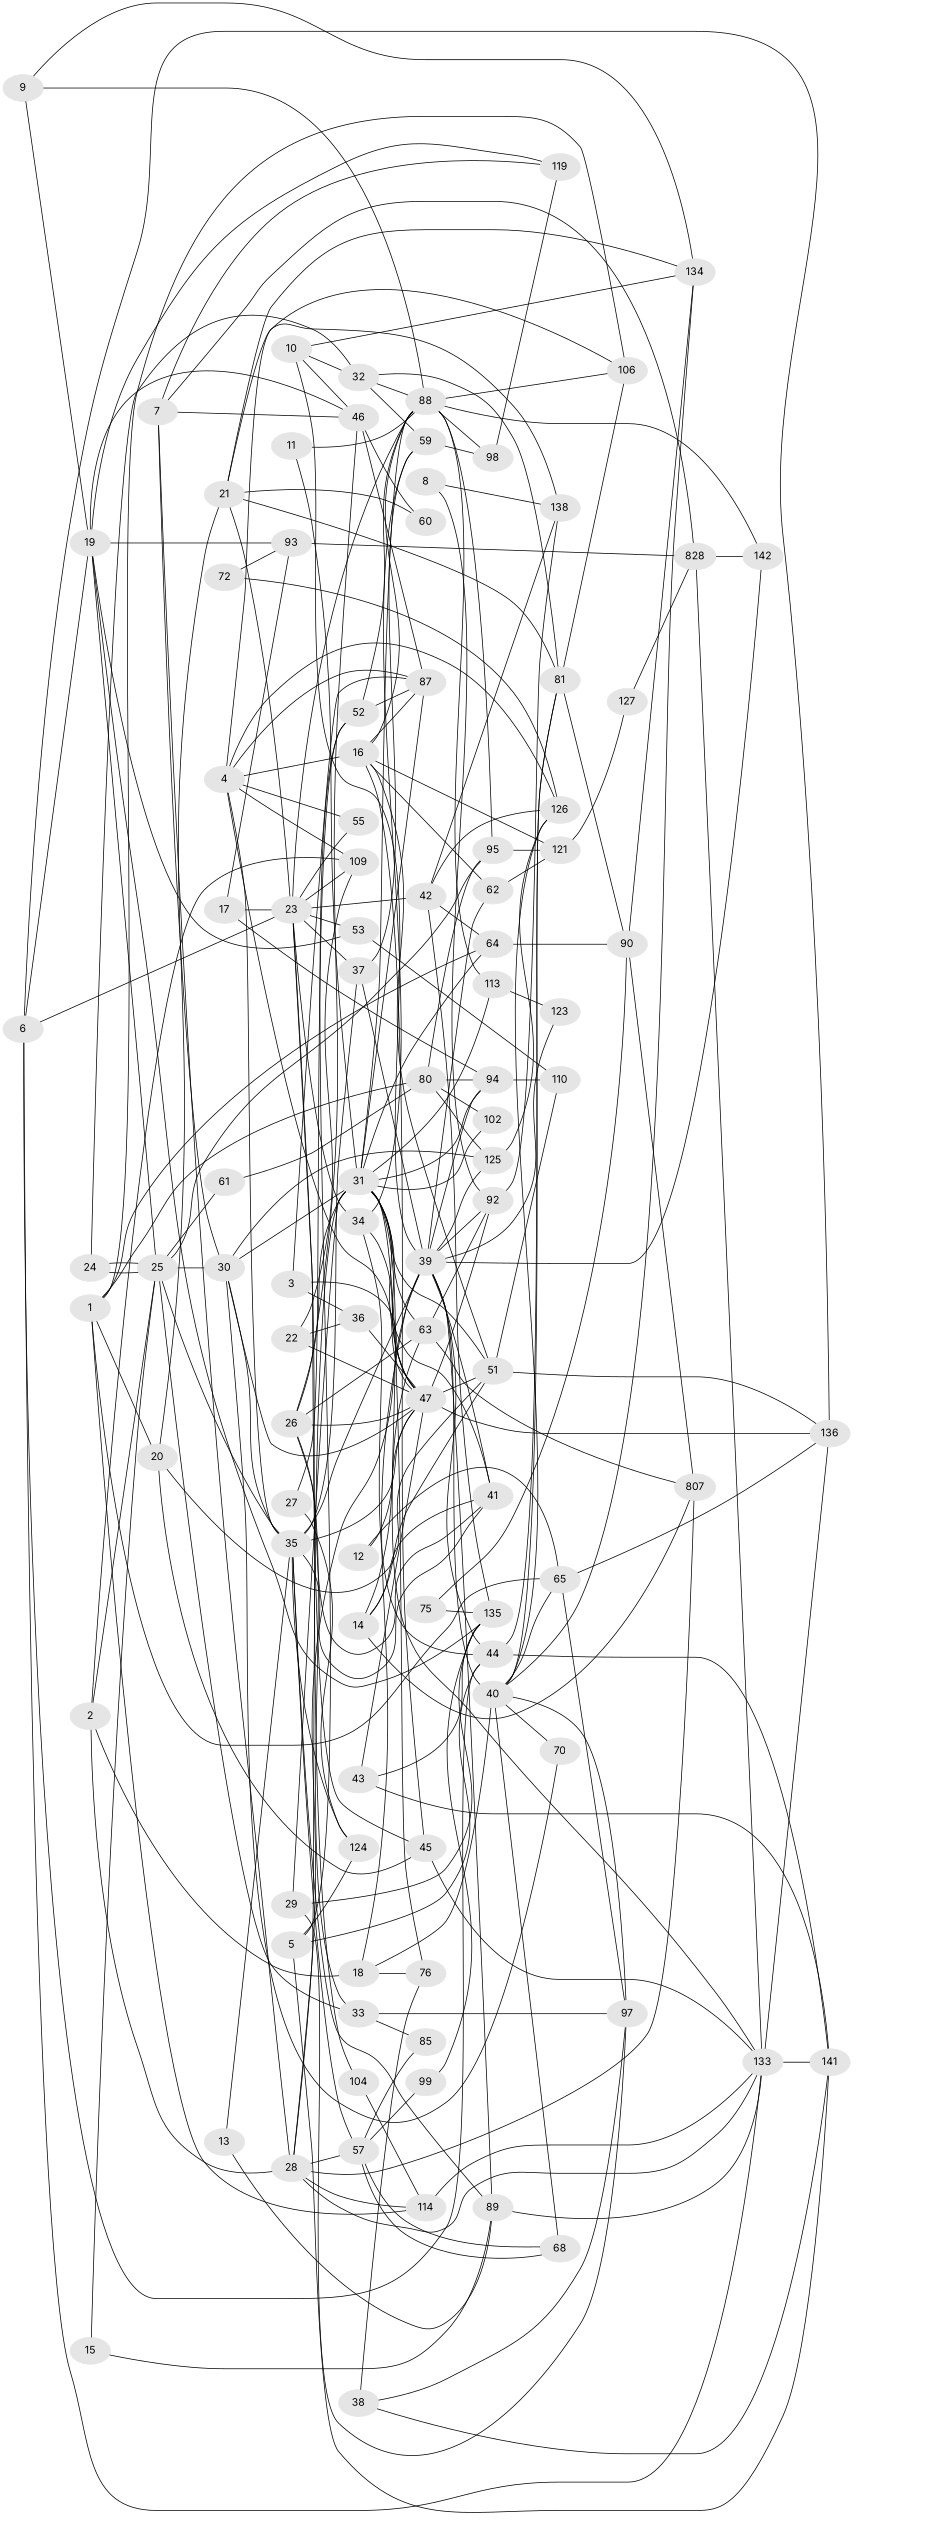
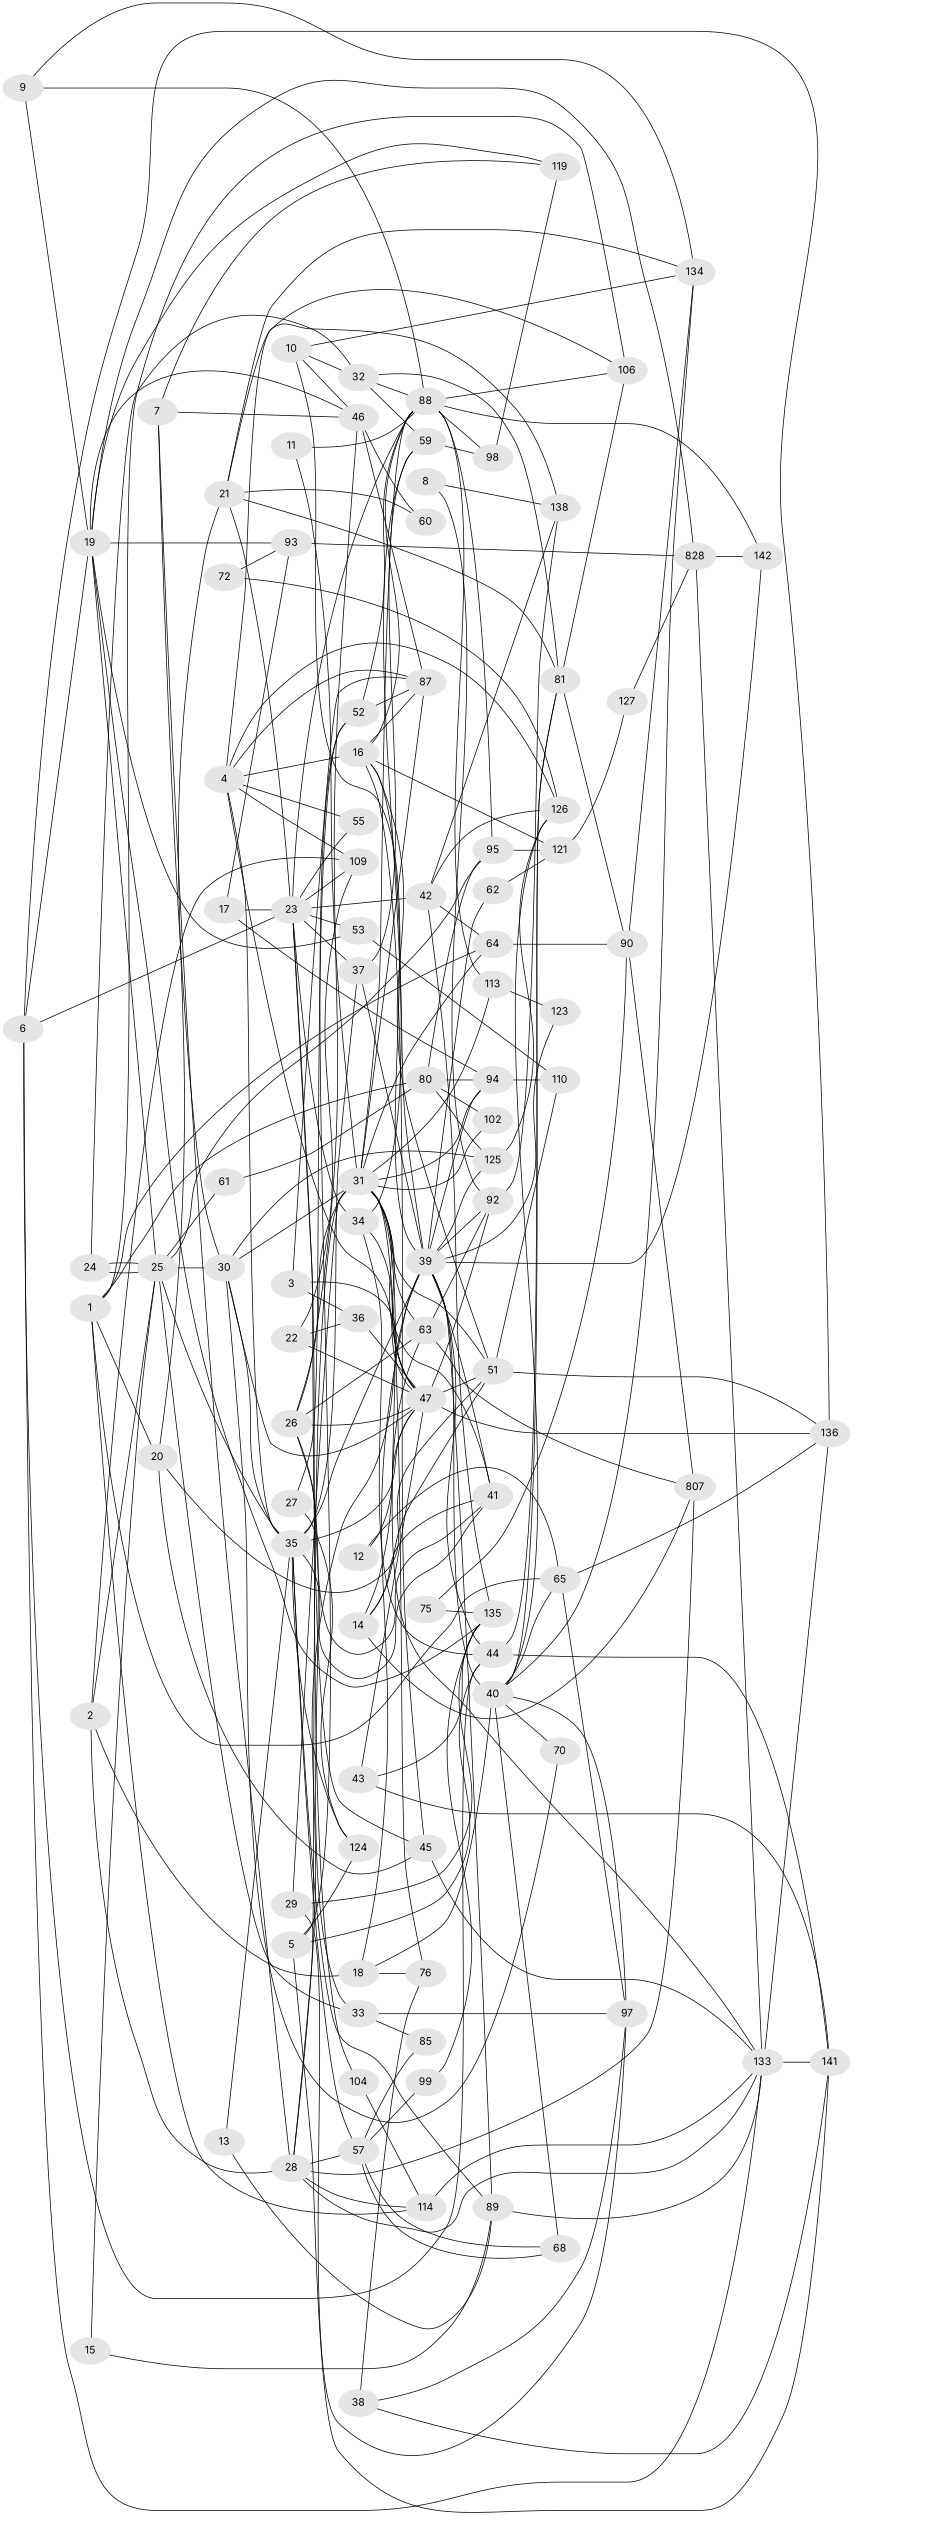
edge "7" -- "828": now "19" -- "828"
edge "16" -- "62": now "16" -- "39"
